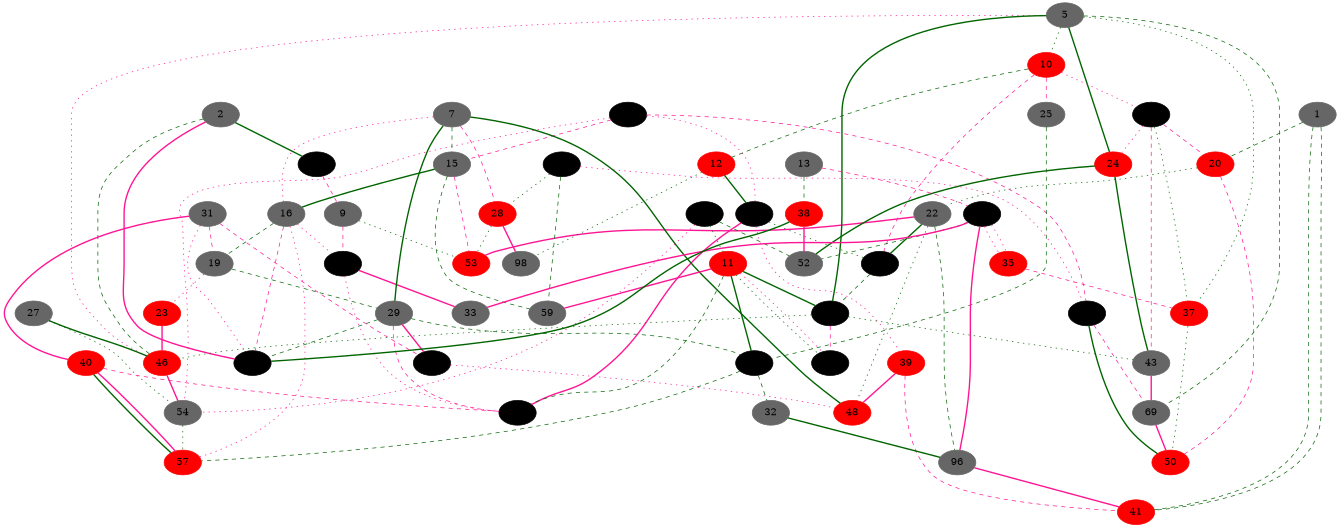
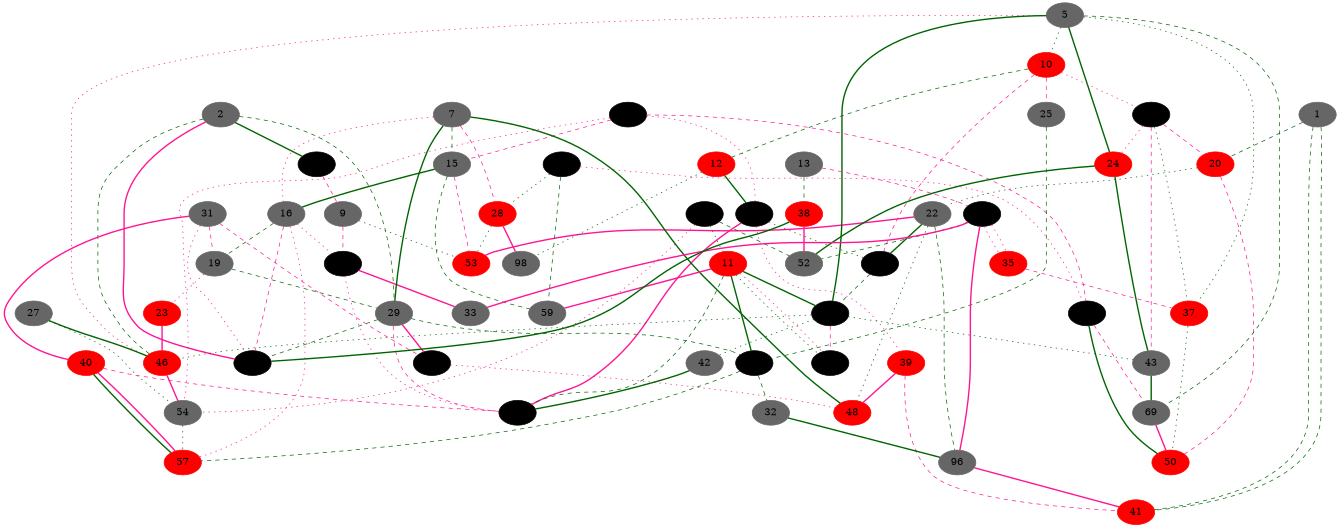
edge "2" -- "29": added
node "42": added
edge "43" -- "69": color deeppink -> darkgreen
